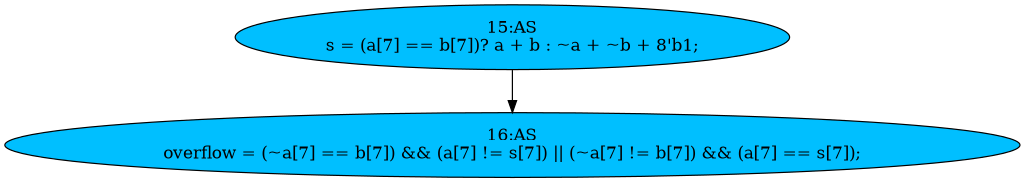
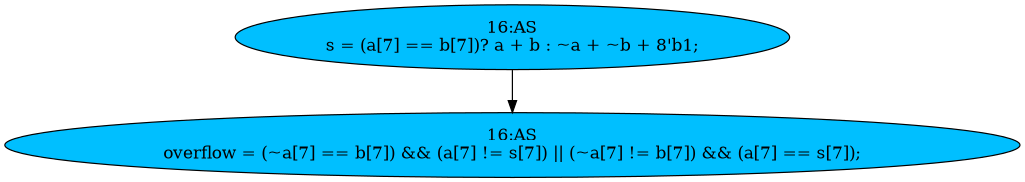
node "15:AS s = (a[7] == b[7])? a + b : ~a + ~b + 8'b1;": label "15:AS s = (a[7] == b[7])? a + b : ~a + ~b + 8'b1;" -> "16:AS s = (a[7] == b[7])? a + b : ~a + ~b + 8'b1;"
